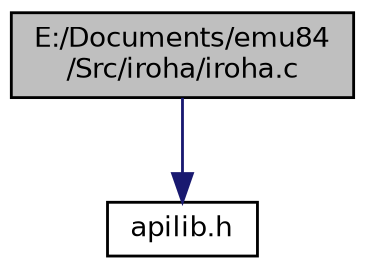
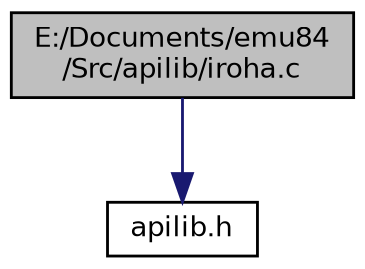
node "E:/Documents/emu84 /Src/iroha/iroha.c": label "E:/Documents/emu84 /Src/iroha/iroha.c" -> "E:/Documents/emu84 /Src/apilib/iroha.c"
